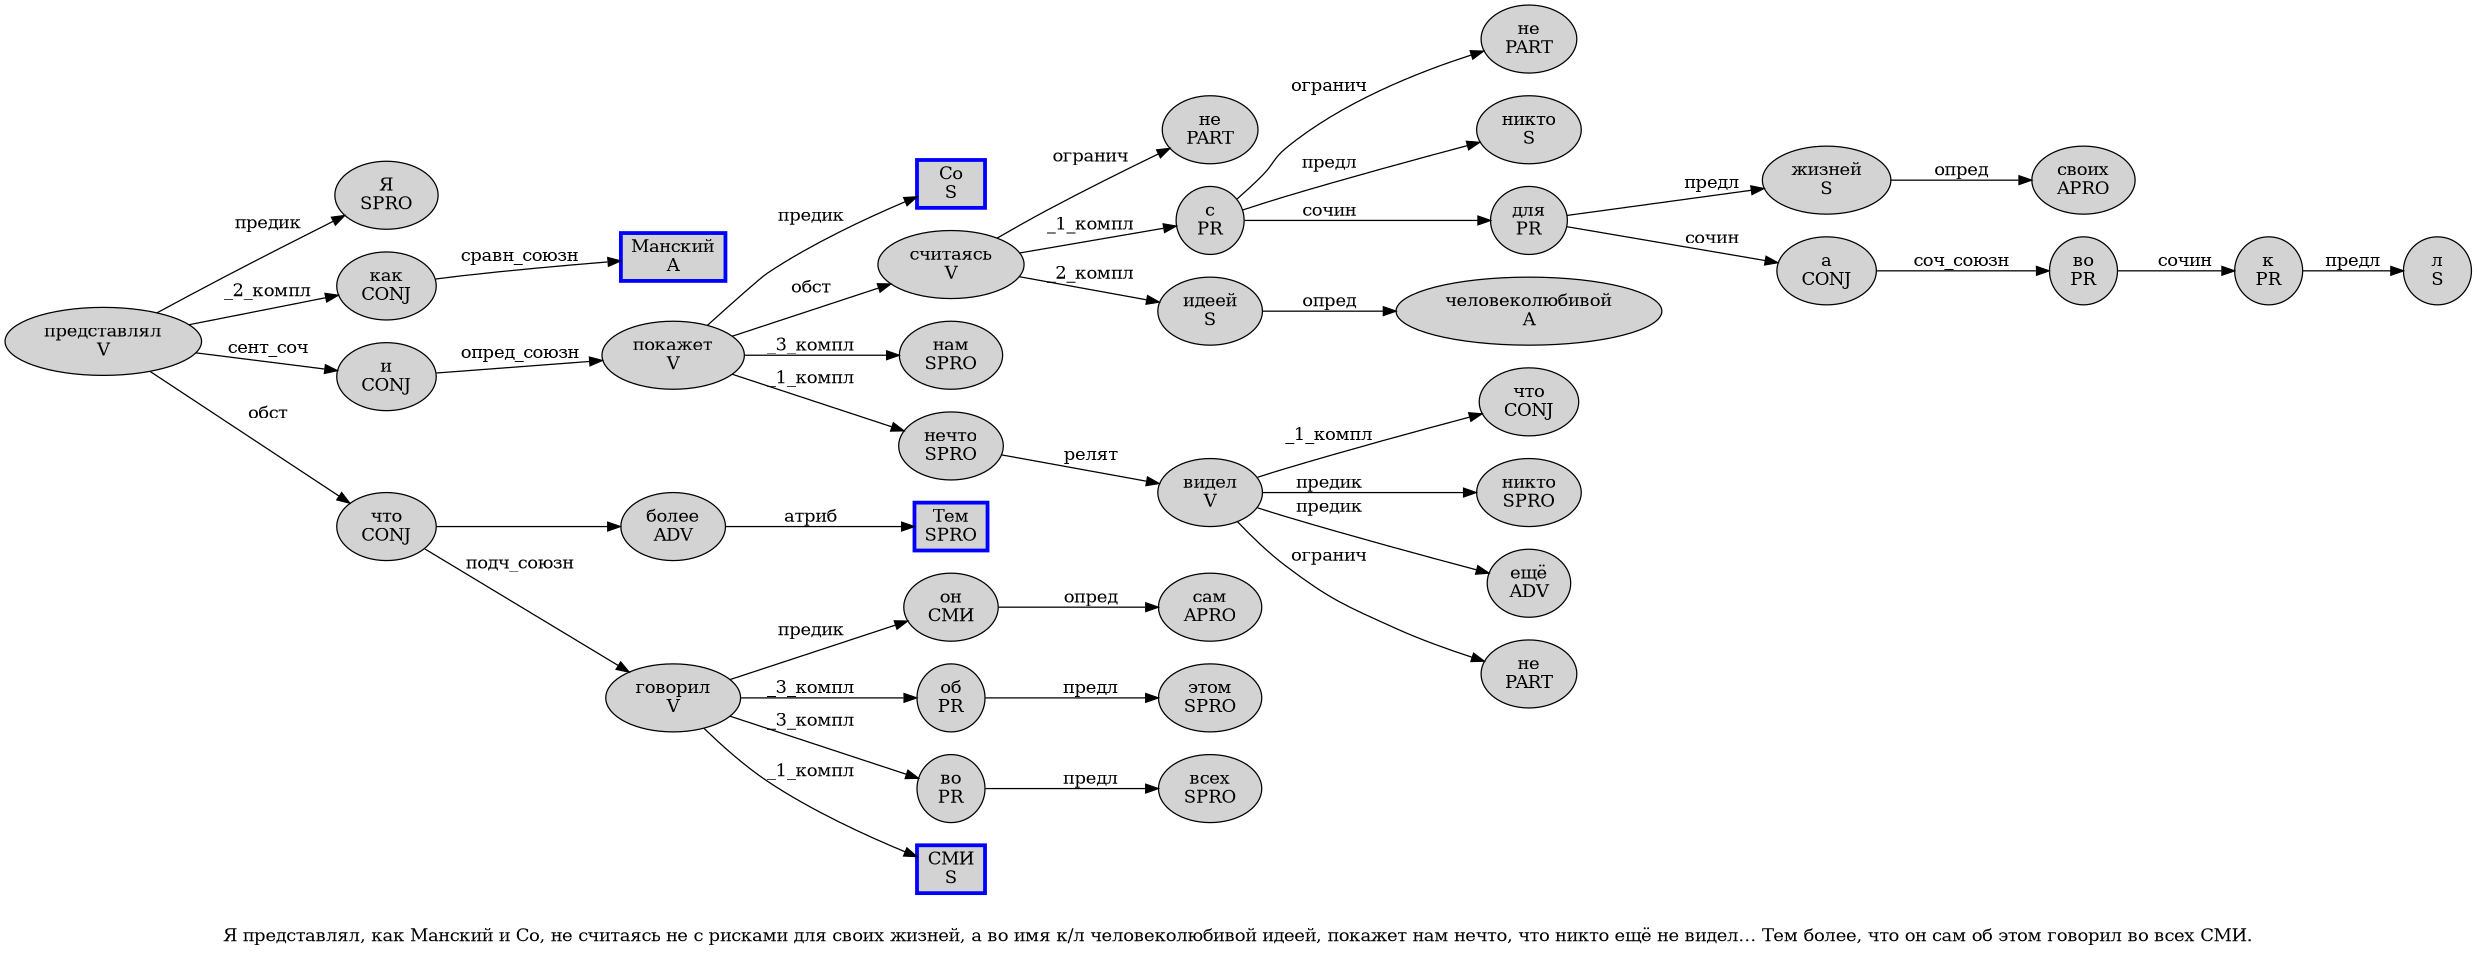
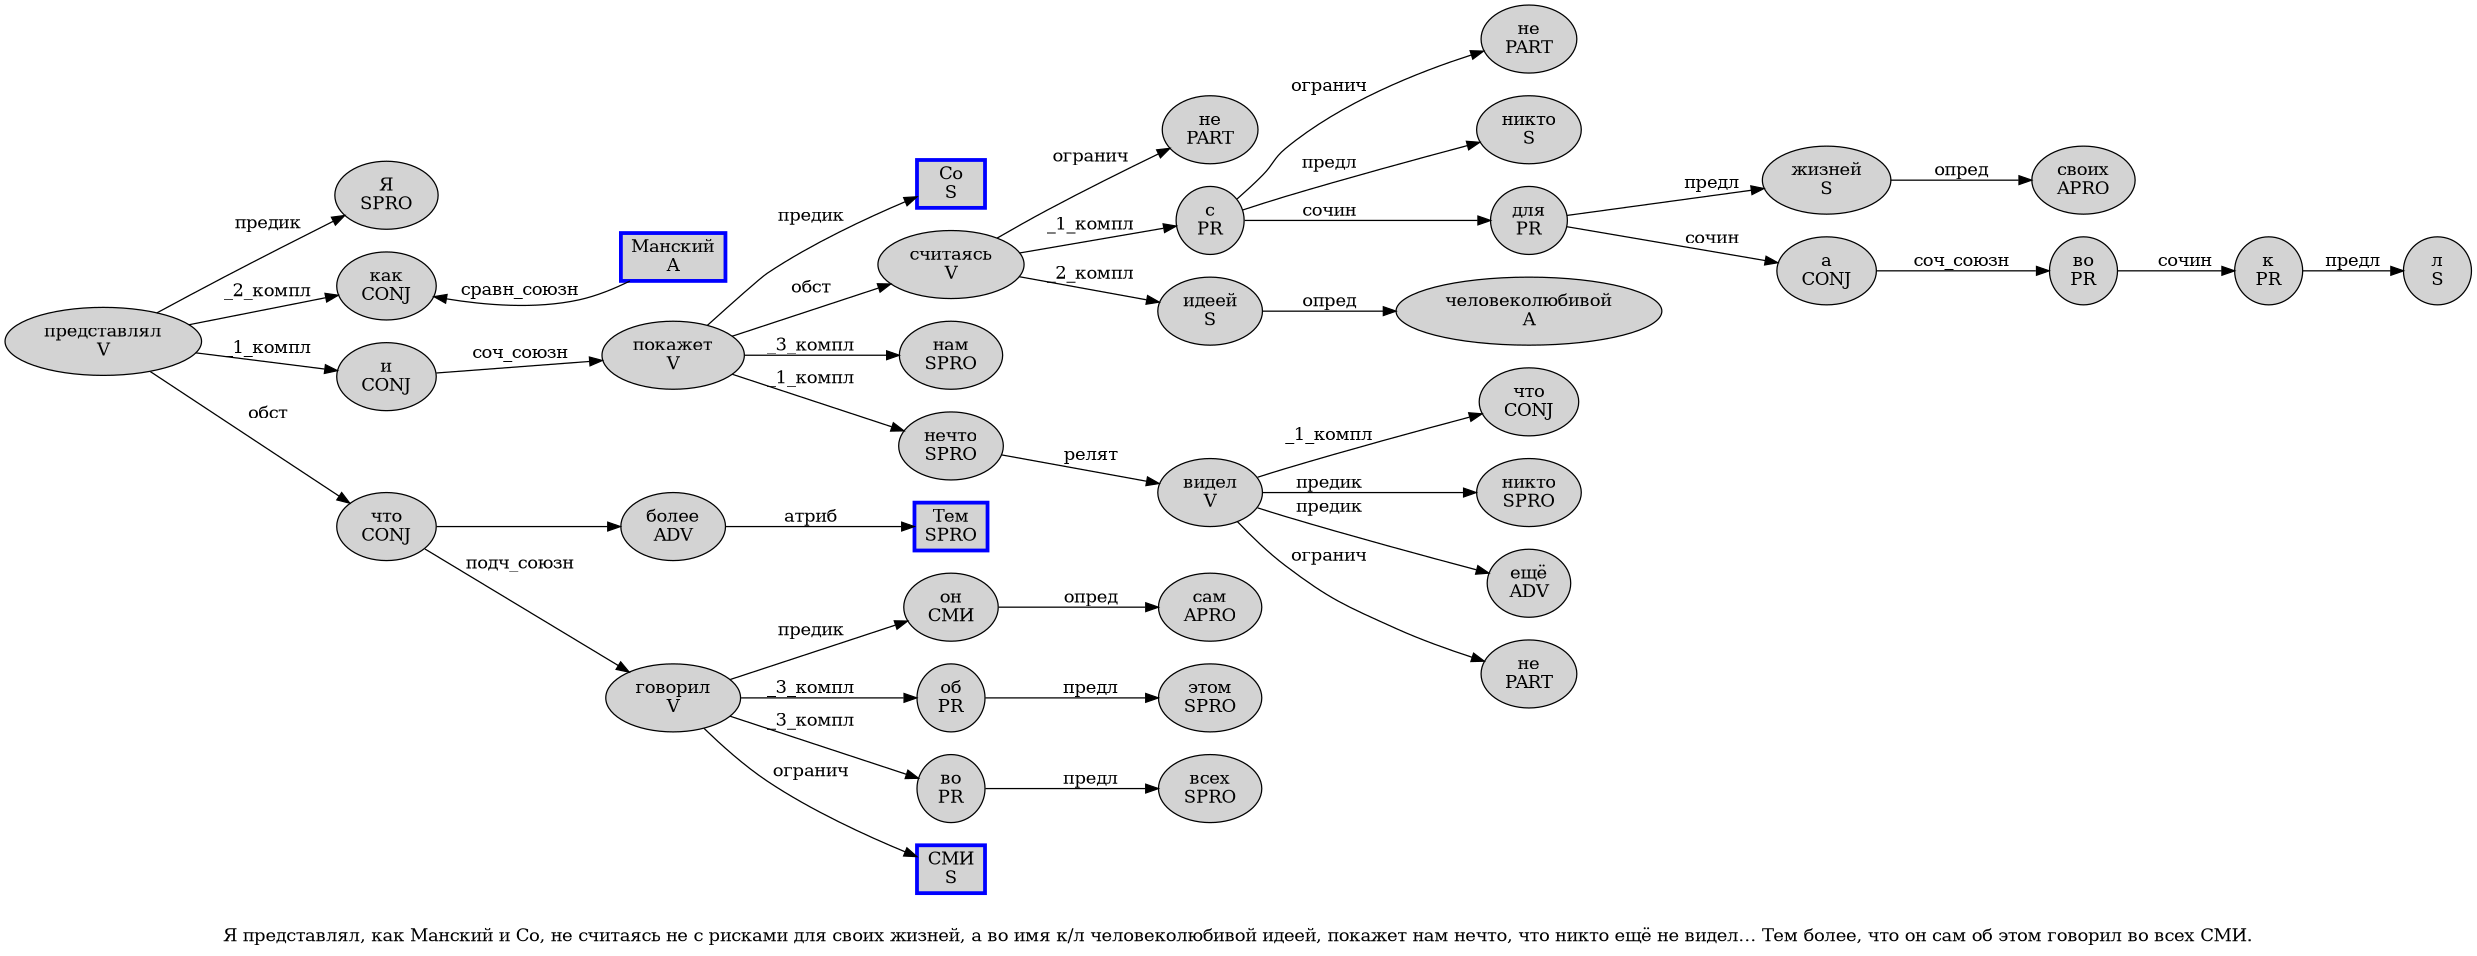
edge "как CONJ" -> "Манский A": reversed
edge "представлял V" -> "и CONJ": label "сент_соч" -> "_1_компл"
edge "и CONJ" -> "покажет V": label "опред_союзн" -> "соч_союзн"
edge "говорил V" -> "СМИ S": label "_1_компл" -> "огранич"
